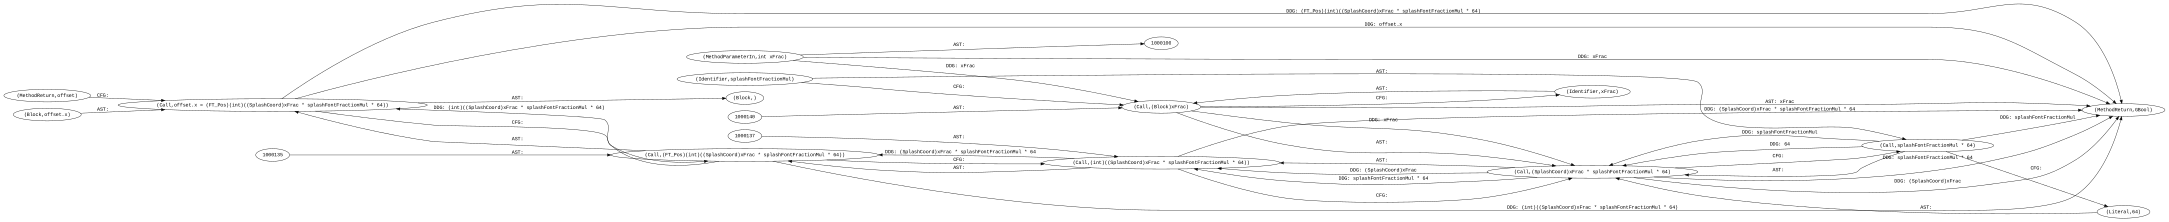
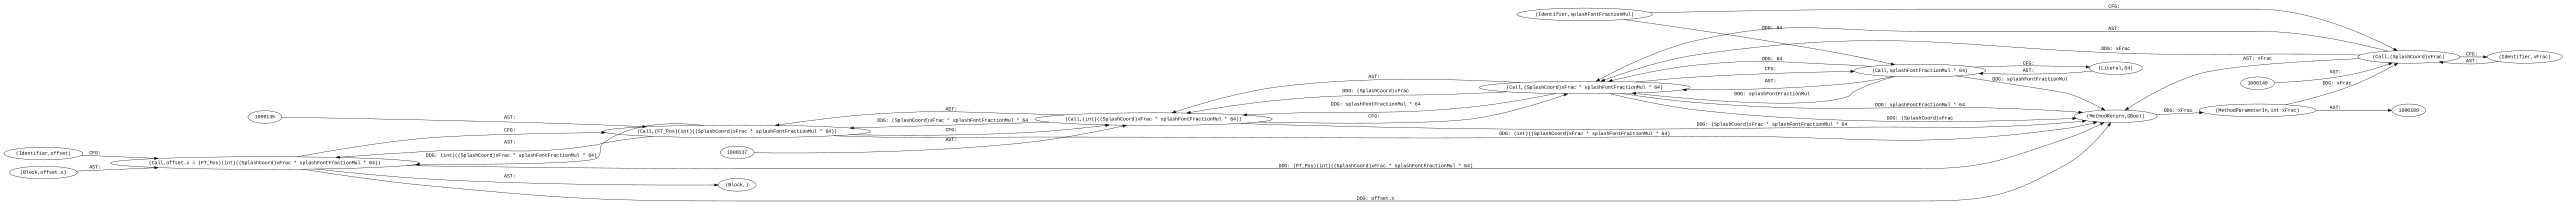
edge "(MethodParameterIn,int xFrac)" -> "(MethodReturn,GBool)": reversed
edge "(Identifier,splashFontFractionMul)" -> "(Call,splashFontFractionMul * 64)": label "AST: " -> "DDG: 64"
node "(MethodReturn,offset)": label "(MethodReturn,offset)" -> "(Identifier,offset)"
node "(Call,(Block)xFrac)": label "(Call,(Block)xFrac)" -> "(Call,(SplashCoord)xFrac)"
edge "(Literal,64)" -> "(Call,(SplashCoord)xFrac * splashFontFractionMul * 64)": now "(Literal,64)" -> "(Call,splashFontFractionMul * 64)"
